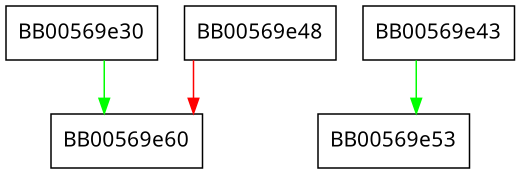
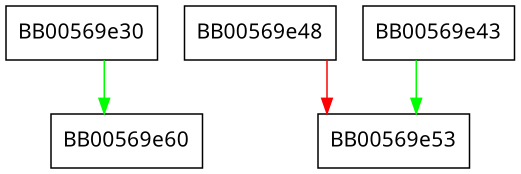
edge "BB00569e48" -> "BB00569e60": now "BB00569e48" -> "BB00569e53"
